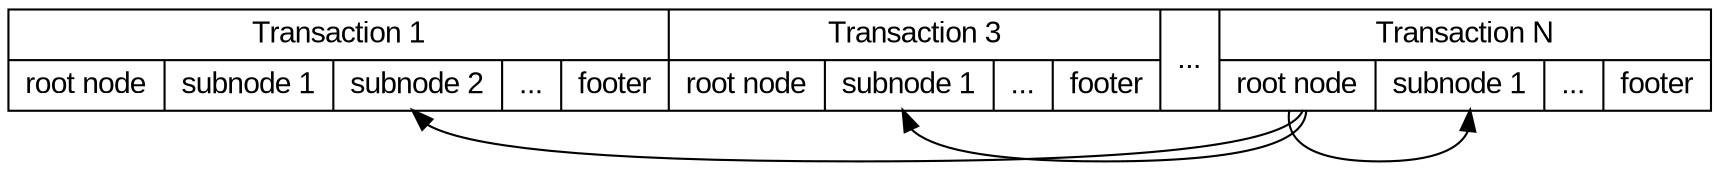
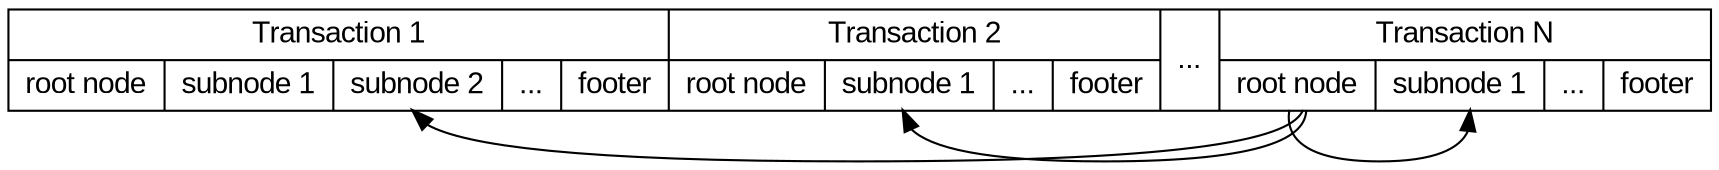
node "Transaction 1": text "Transaction 3" -> "Transaction 2"
